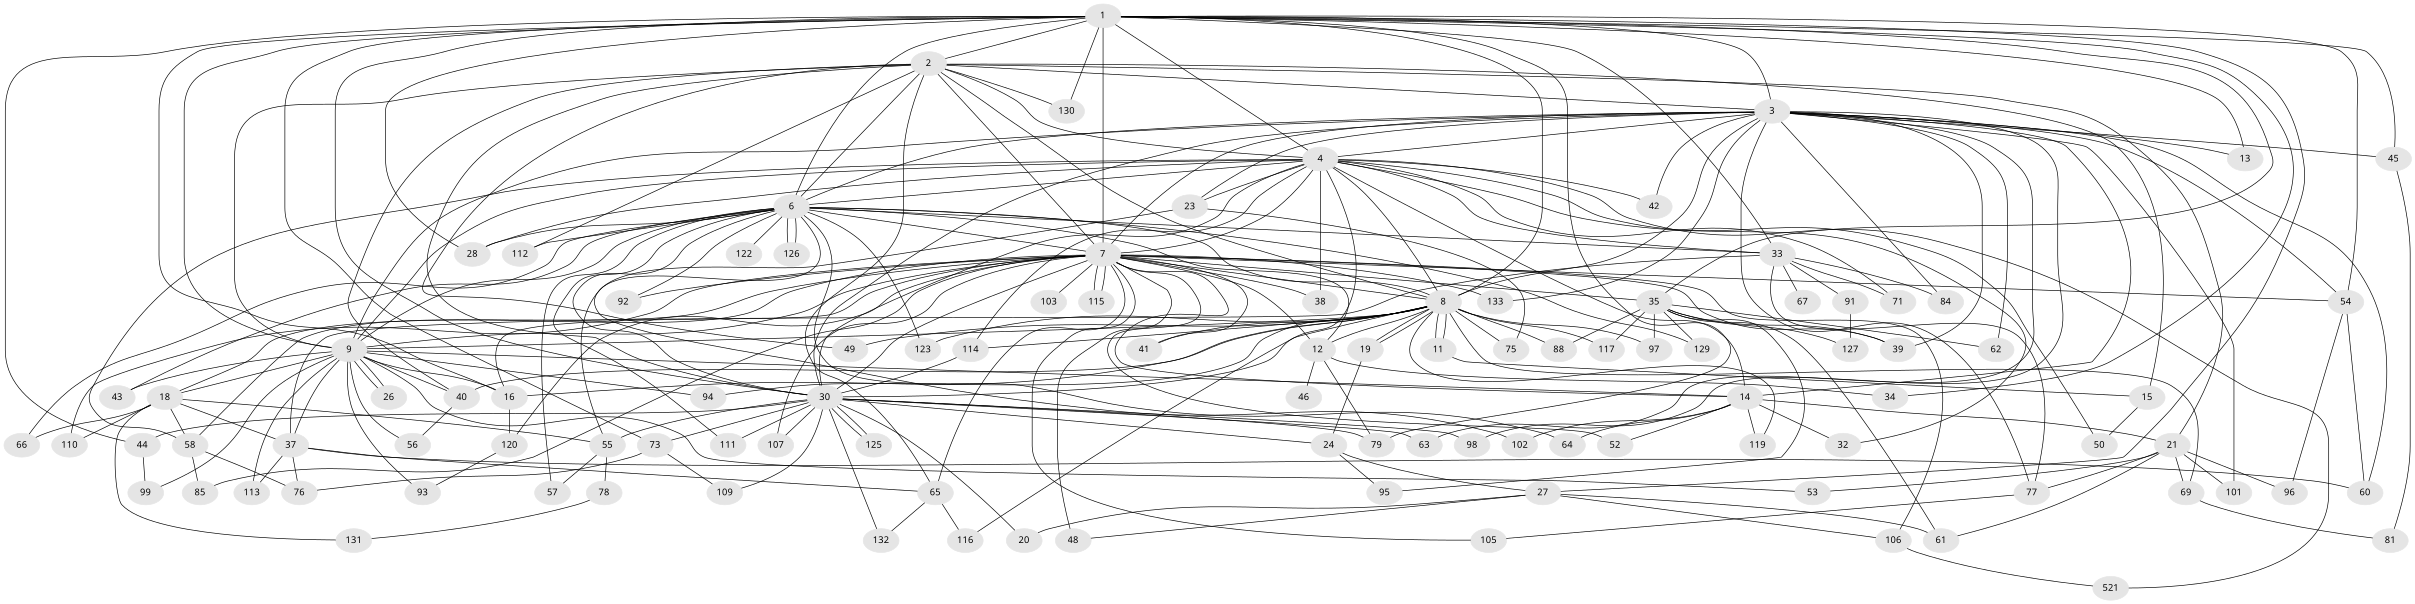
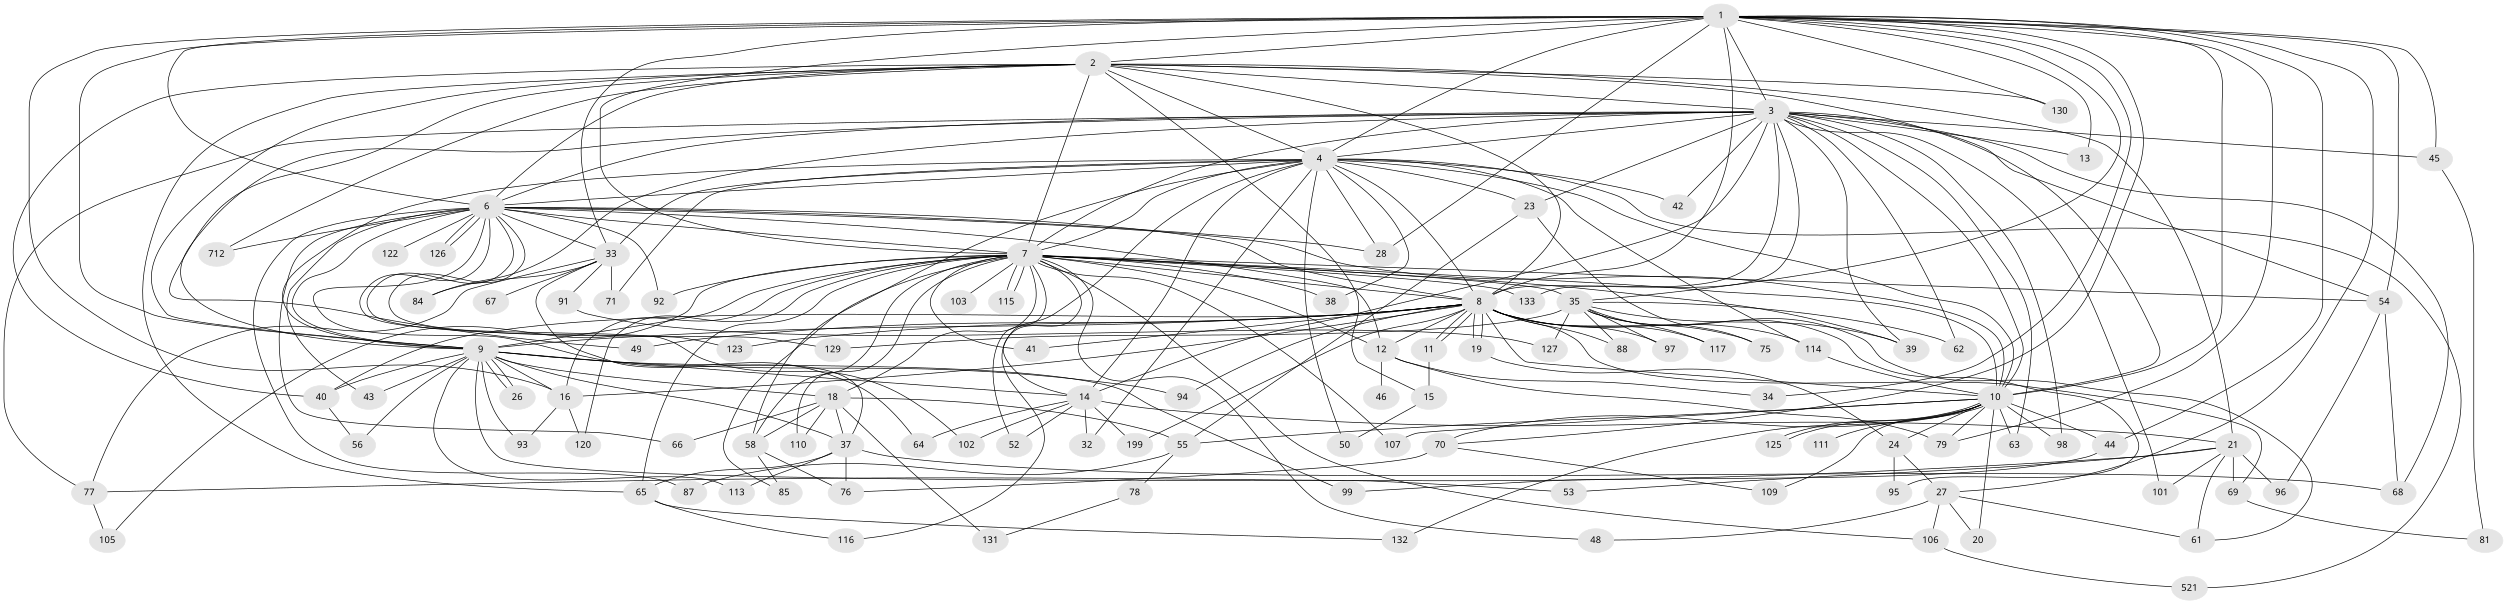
node "112": label "112" -> "712"
edge "6" -- "111": removed
node "30": label "30" -> "10"
node "73": label "73" -> "70"
node "119": label "119" -> "199"
edge "120" -- "93": now "16" -- "93"
node "57": label "57" -> "87"
node "60": label "60" -> "68"
